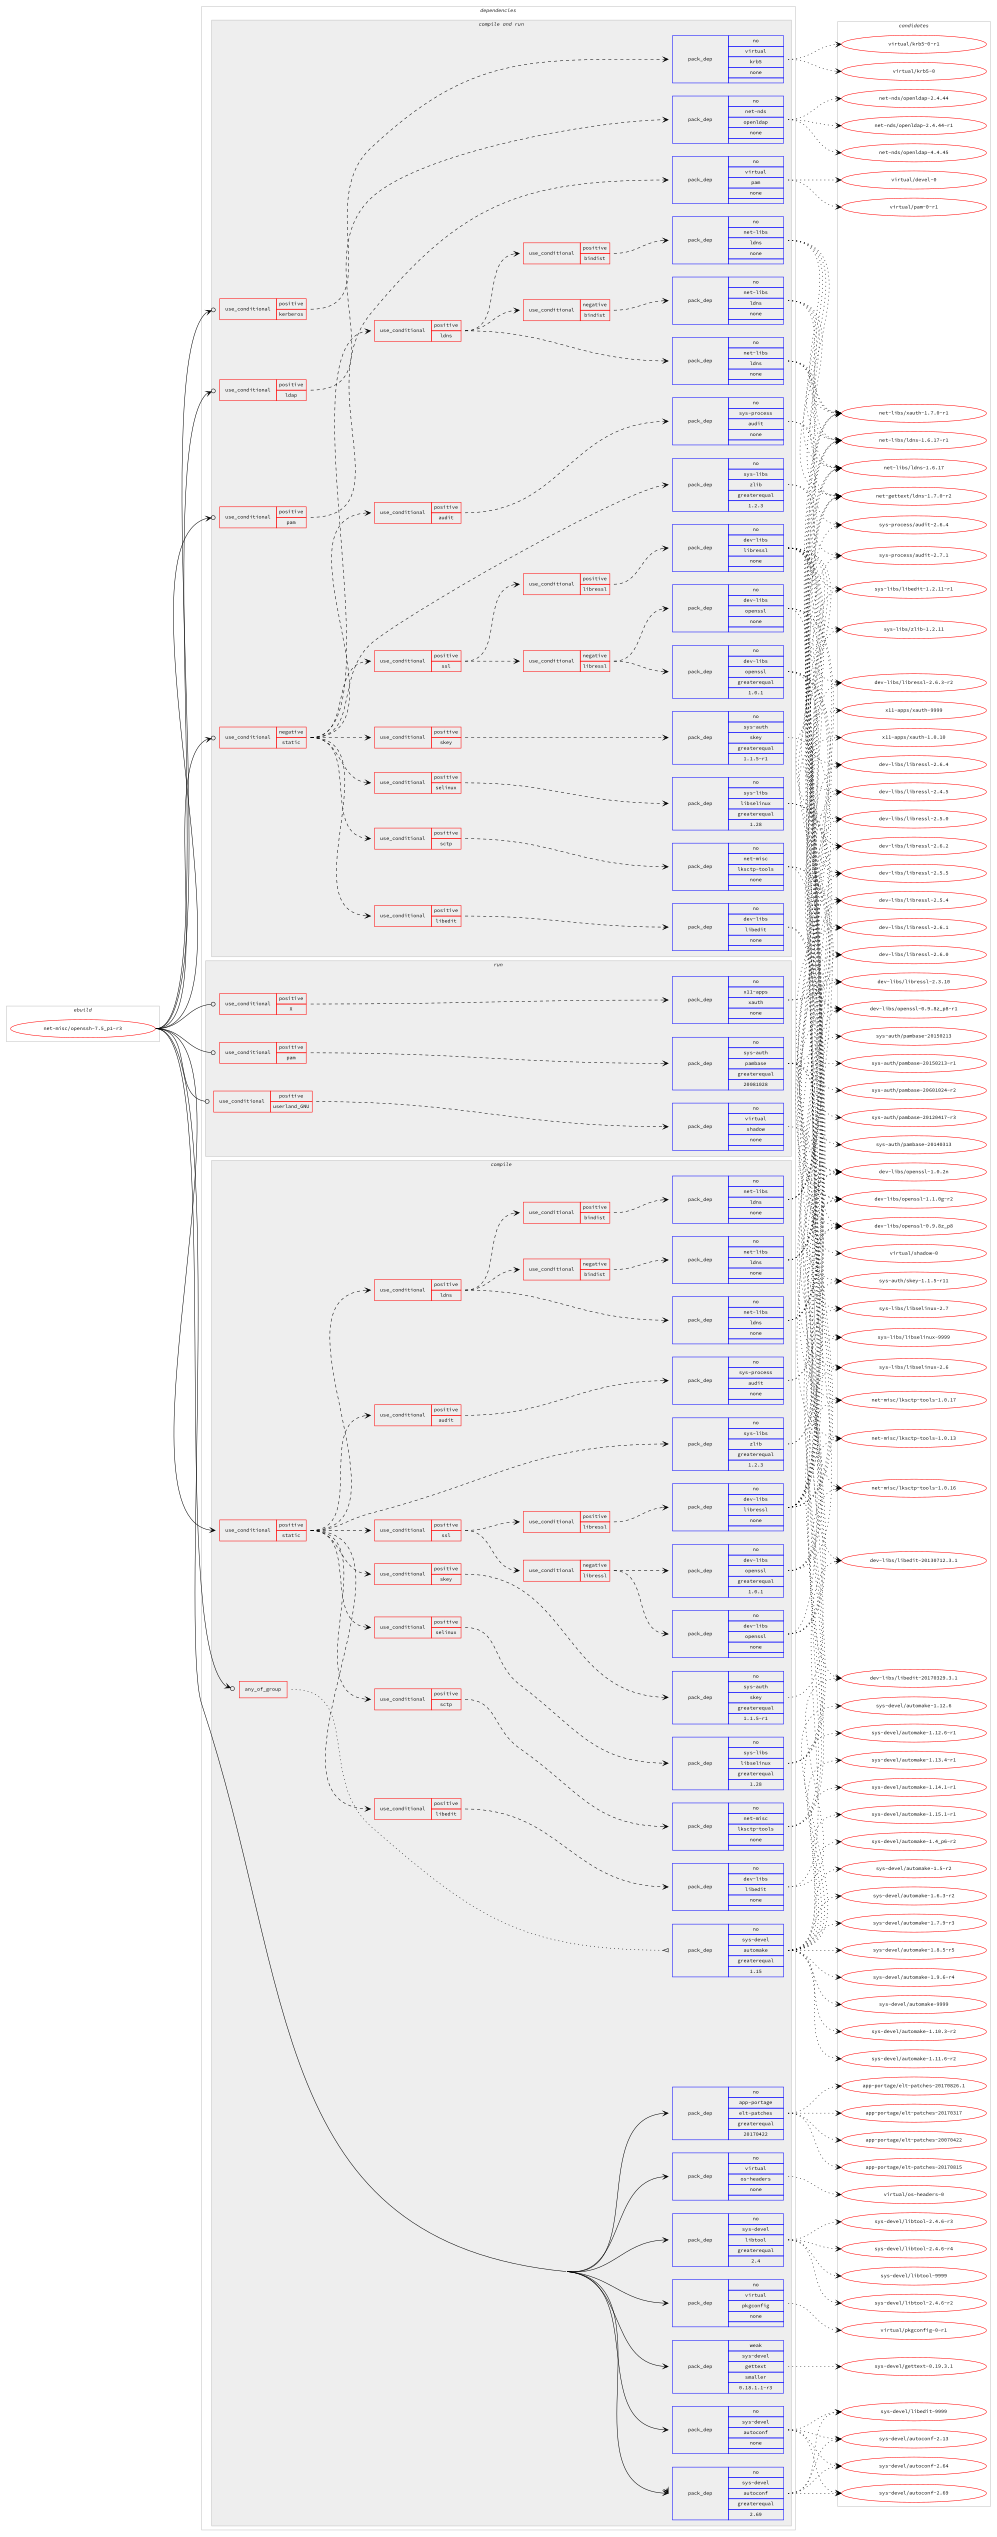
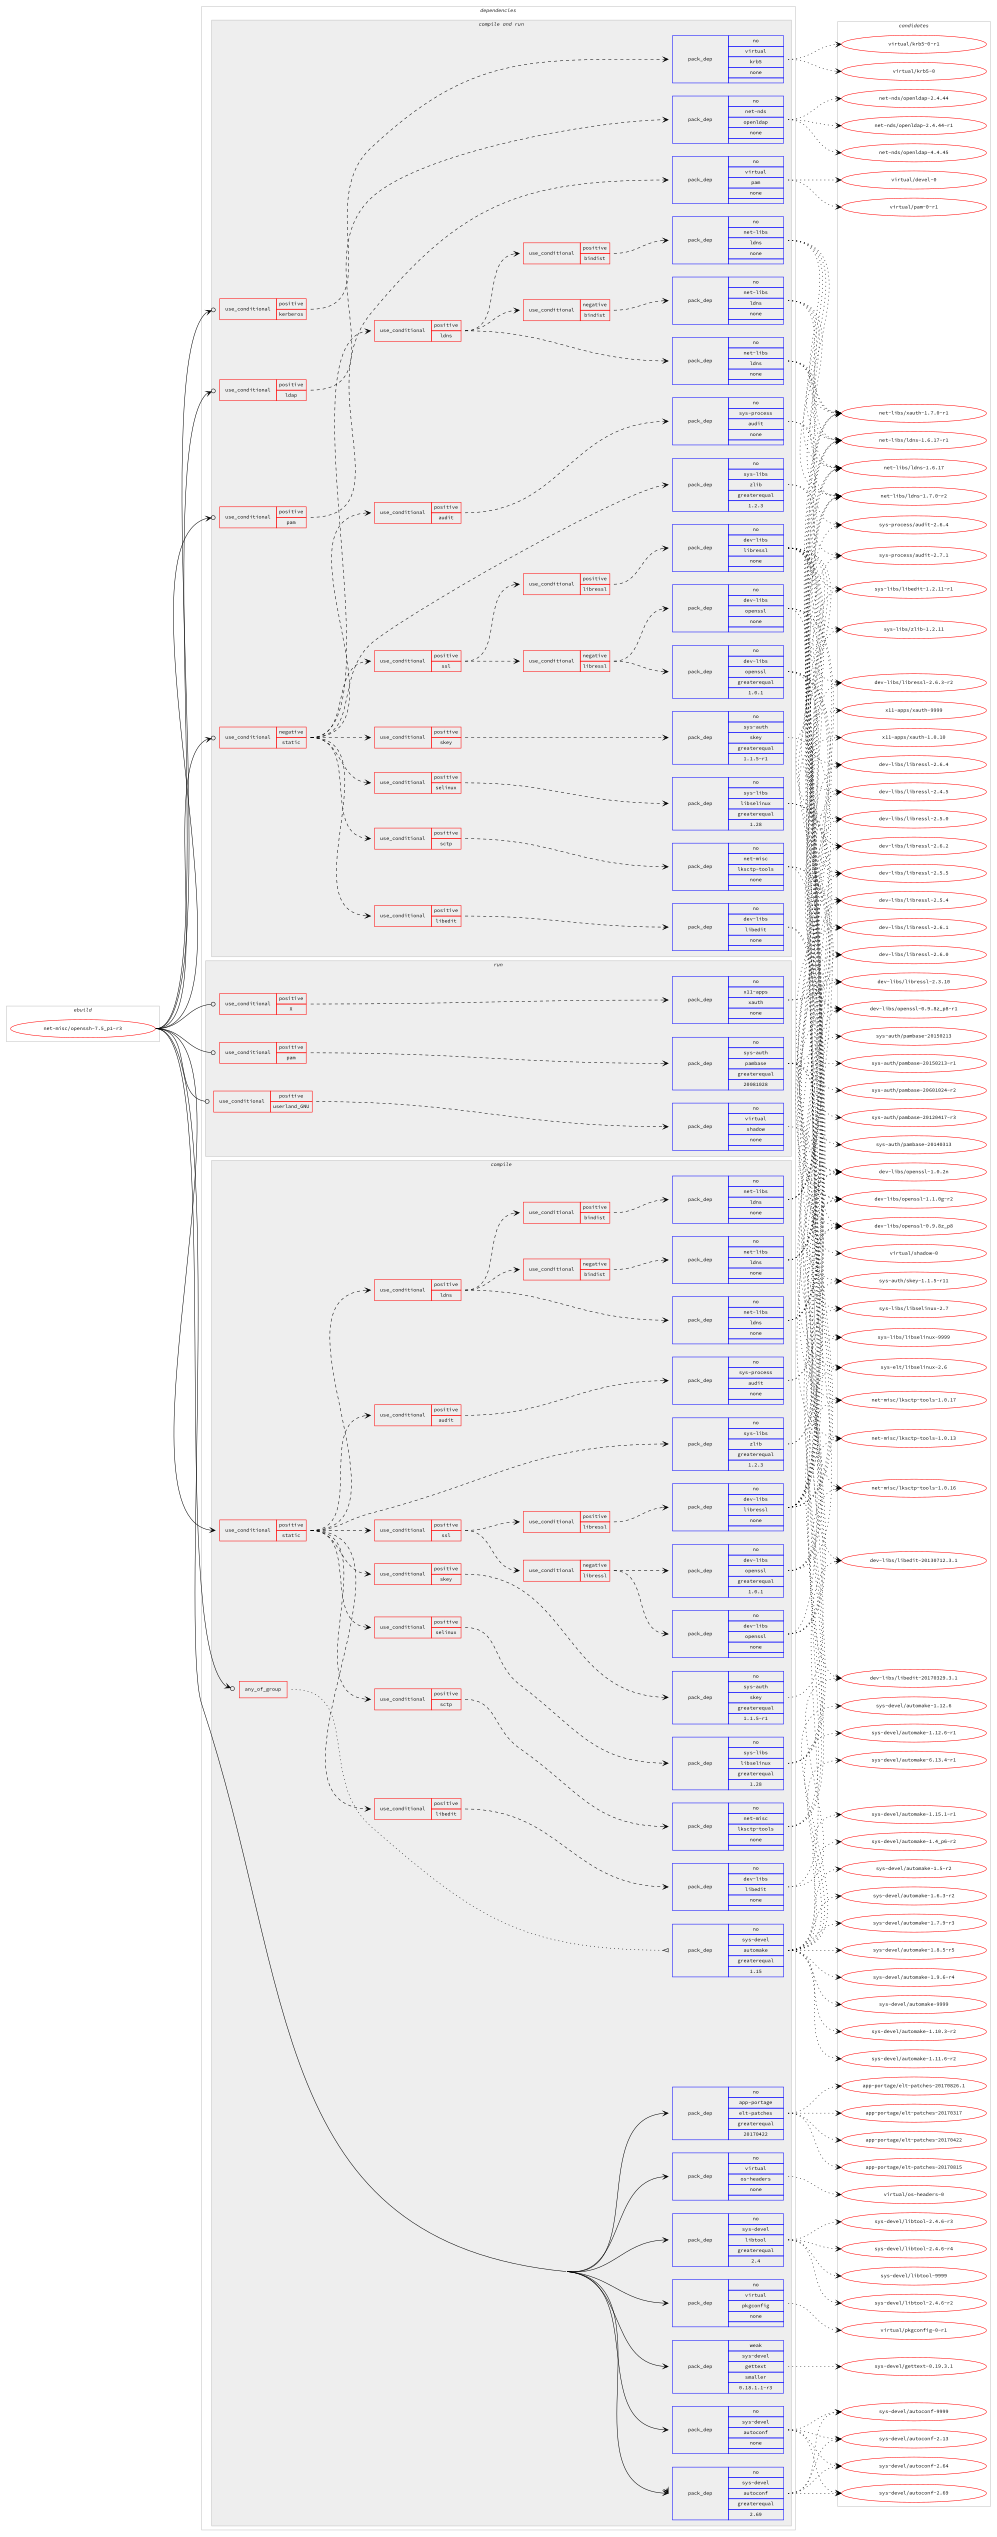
node "net-gettext/ldns-1.7.0-r2": label "net-gettext/ldns-1.7.0-r2" -> "net-libs/ldns-1.7.0-r2"
node "sys-libs/libselinux-2.6": label "sys-libs/libselinux-2.6" -> "sys-elt/libselinux-2.6"
node "sys-devel/automake-1.13.4-r1": label "sys-devel/automake-1.13.4-r1" -> "sys-devel/automake-6.13.4-r1"
node "sys-devel/automake-1.14.1-r1": removed
node "app-portage/elt-patches-20070422": label "app-portage/elt-patches-20070422" -> "app-portage/elt-patches-20170422"
node "sys-devel/libedit-9999": label "sys-devel/libedit-9999" -> "sys-devel/autoconf-9999"
